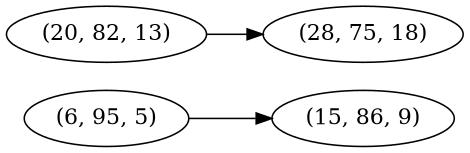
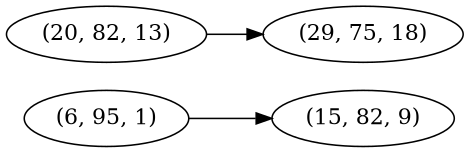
node "(28, 75, 18)": label "(28, 75, 18)" -> "(29, 75, 18)"
node "(6, 95, 5)": label "(6, 95, 5)" -> "(6, 95, 1)"
node "(15, 86, 9)": label "(15, 86, 9)" -> "(15, 82, 9)"
